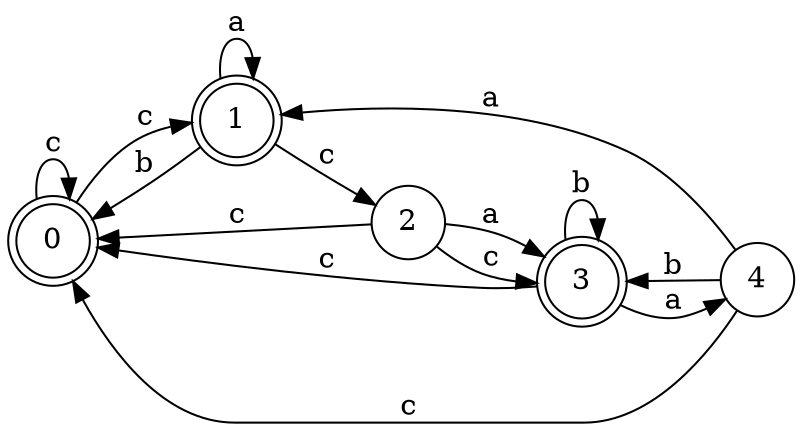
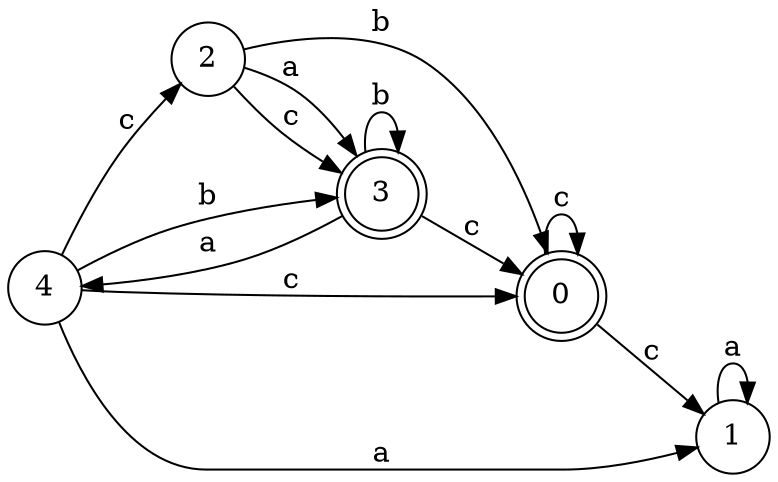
node "1": shape doublecircle -> circle
edge "1" -> "2": now "4" -> "2"
edge "1" -> "0": removed, label "b"
edge "2" -> "0": label "c" -> "b"
